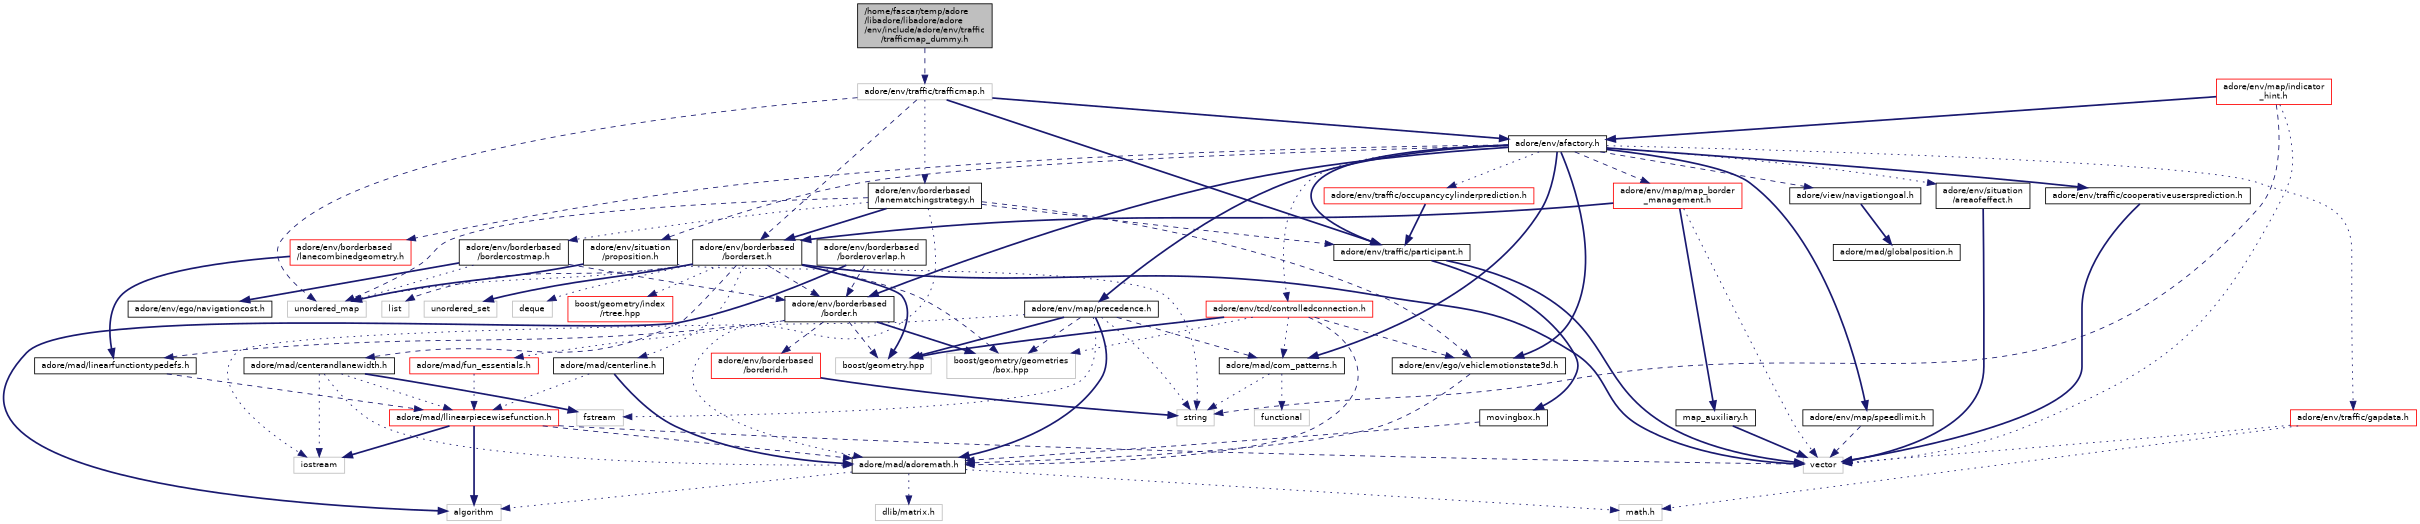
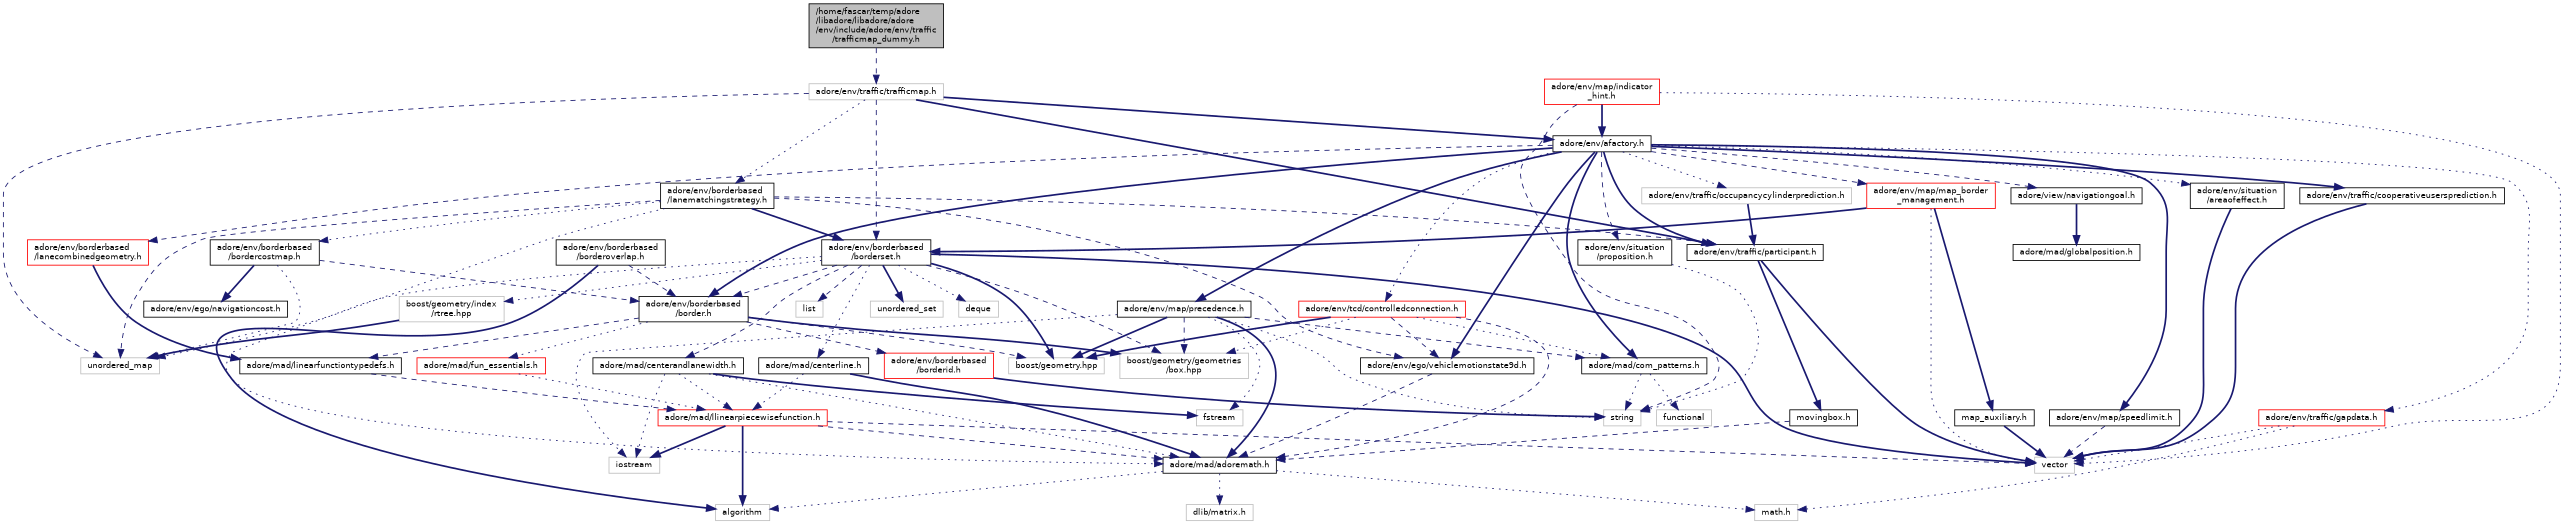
node "adore/env/traffic/occupancycylinderprediction.h": color red -> grey75
edge "adore/env/situation /proposition.h" -> "unordered_map": now "boost/geometry/index /rtree.hpp" -> "unordered_map"
node "boost/geometry/index /rtree.hpp": color red -> grey75
